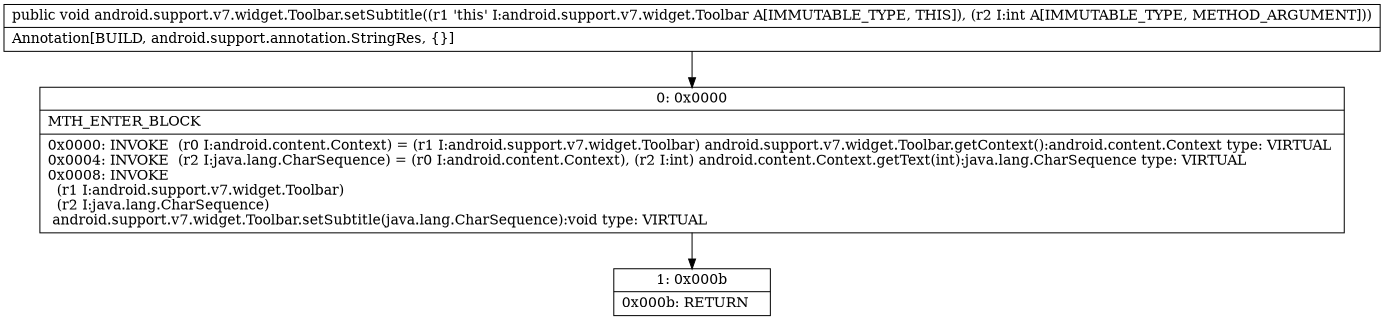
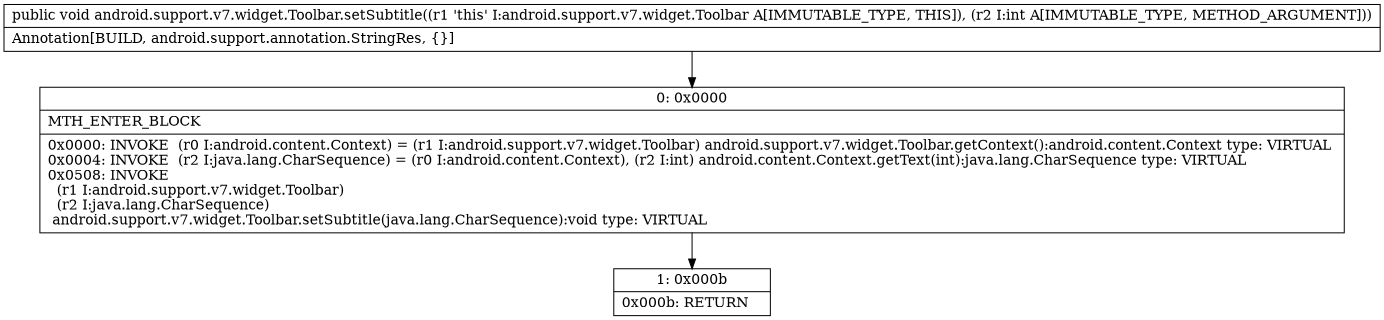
node "0: 0x0000": text "0x0008: INVOKE" -> "0x0508: INVOKE"
